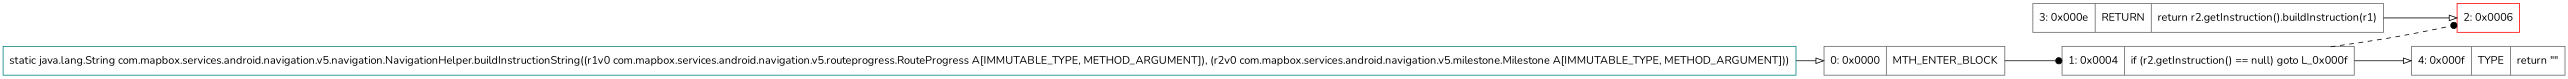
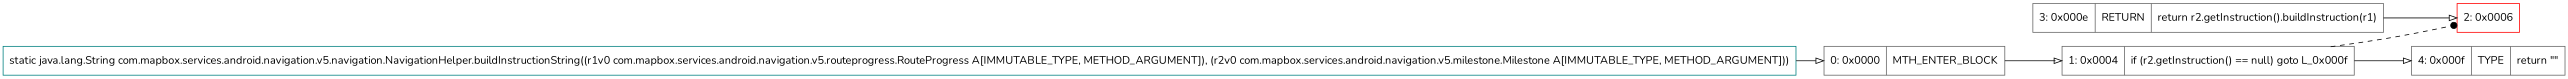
edge "0: 0x0000" -> "1: 0x0004": arrowhead dot -> onormal
